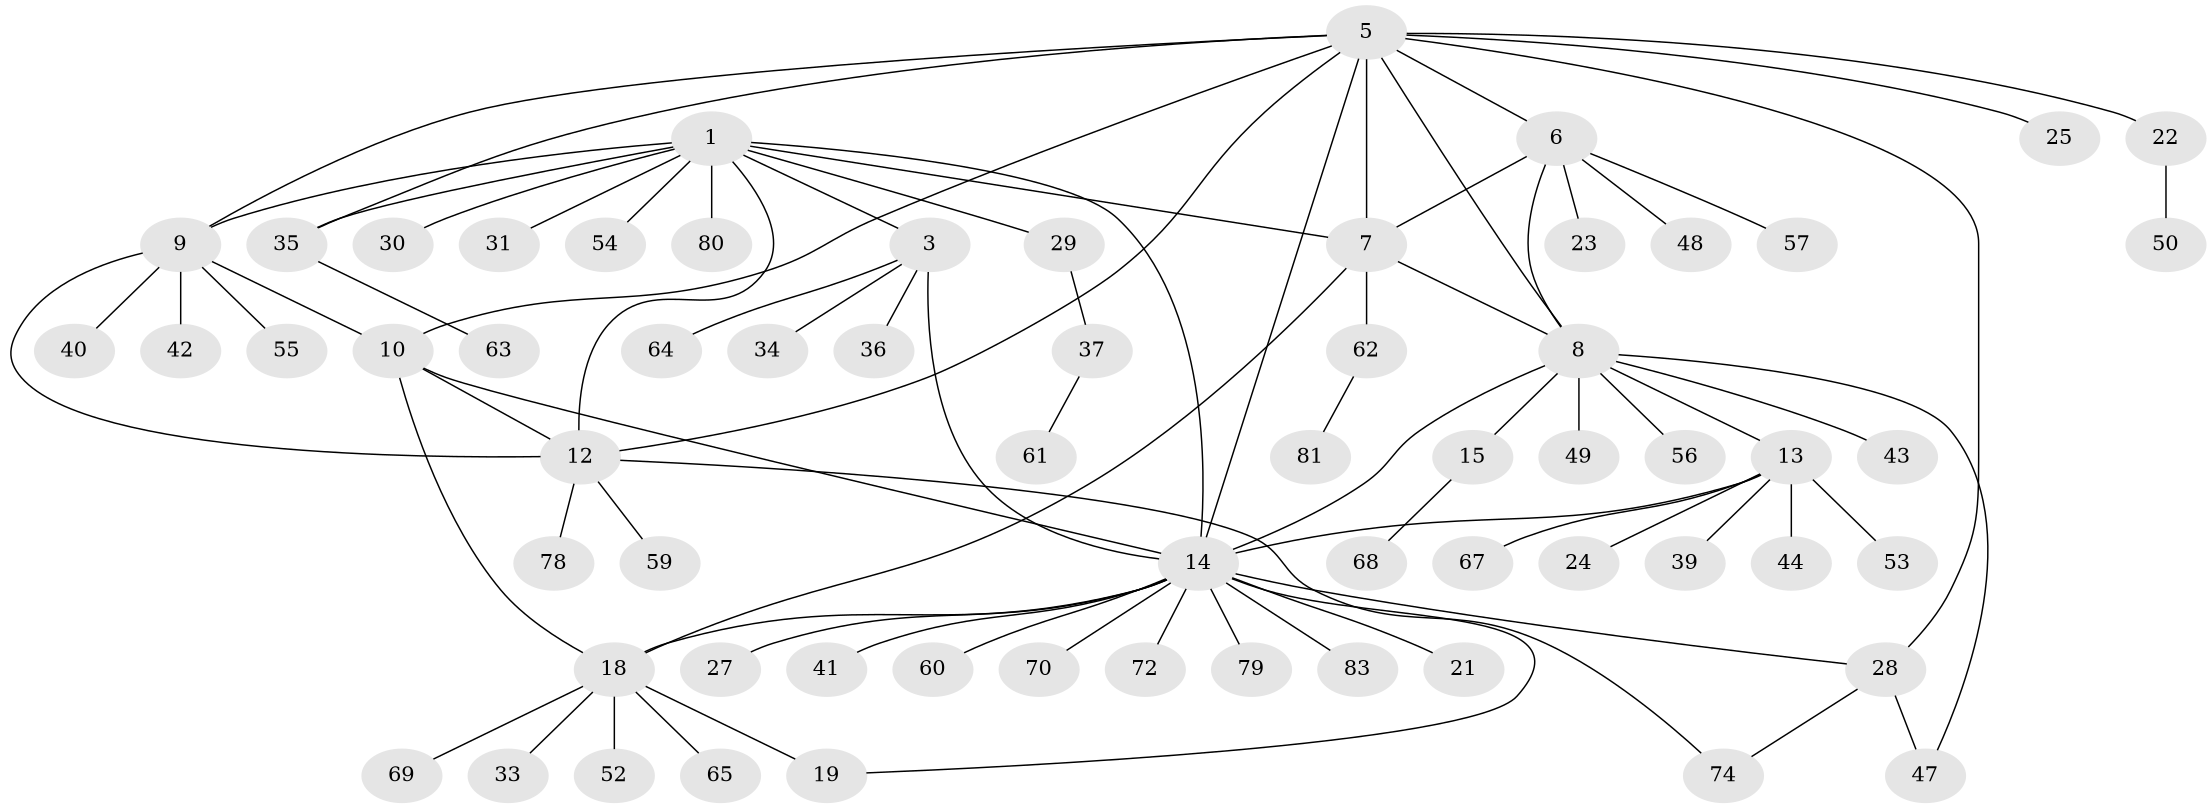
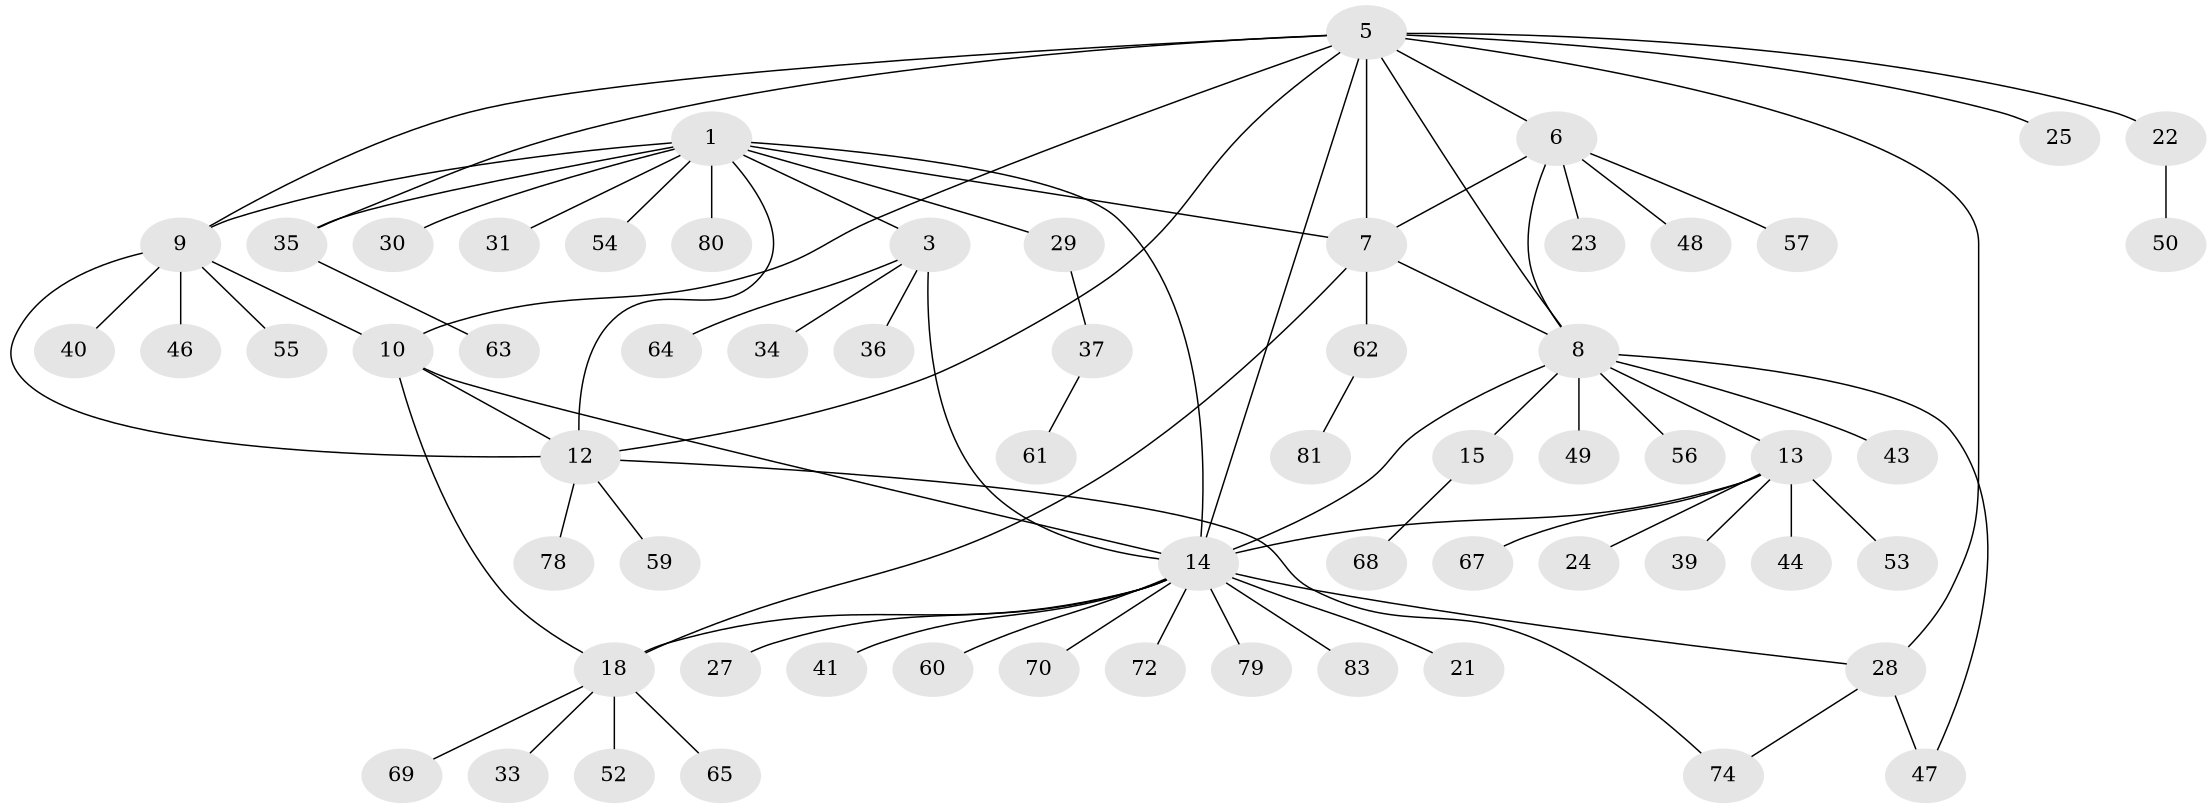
node "42": label "42" -> "46"
node "19": removed
